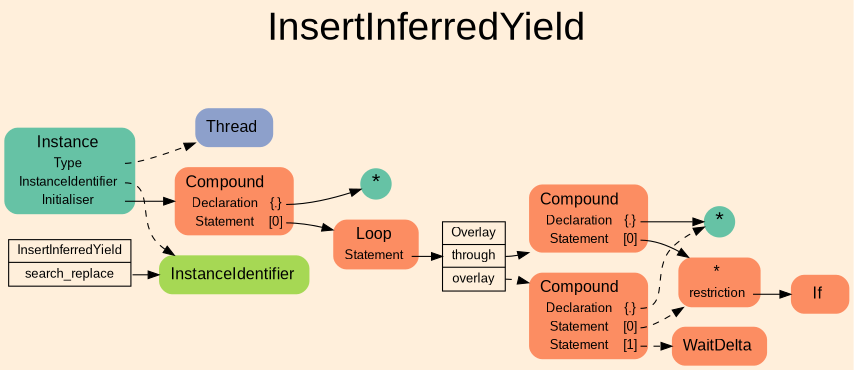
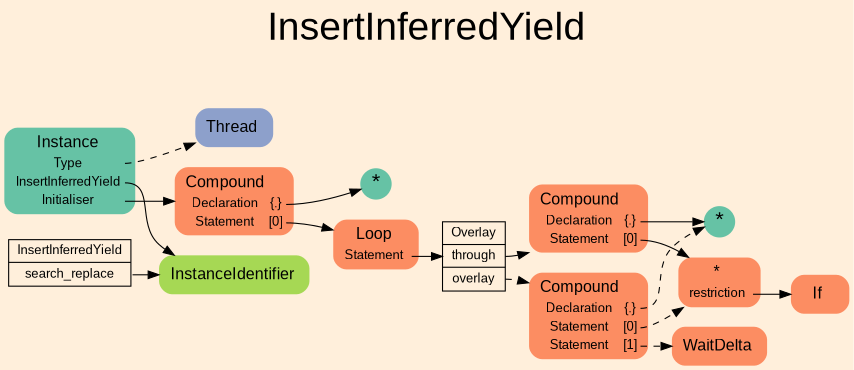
node "Instance": text "InstanceIdentifier" -> "InsertInferredYield"
edge "Instance" -> "InstanceIdentifier": style dashed -> solid
